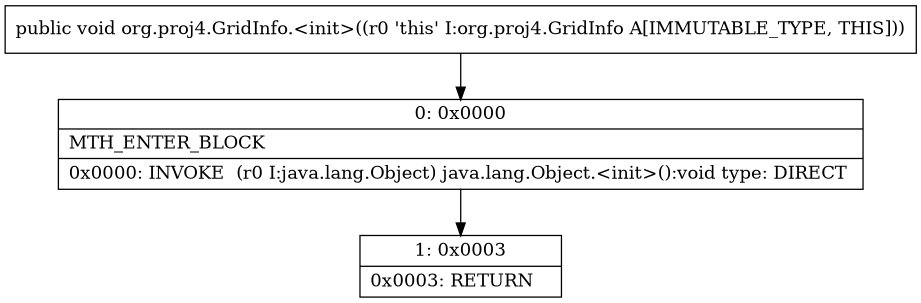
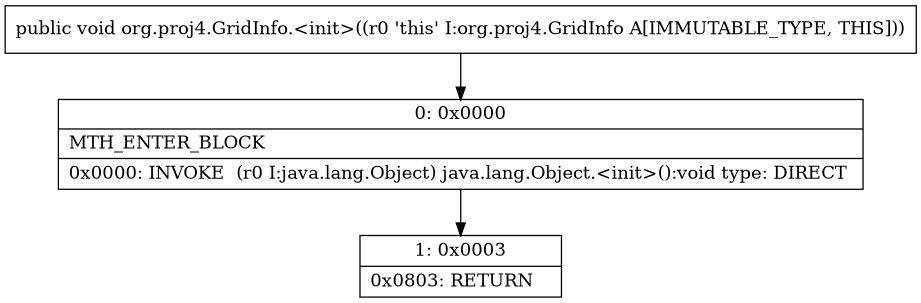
node "1: 0x0003": text "0x0003: RETURN" -> "0x0803: RETURN"
